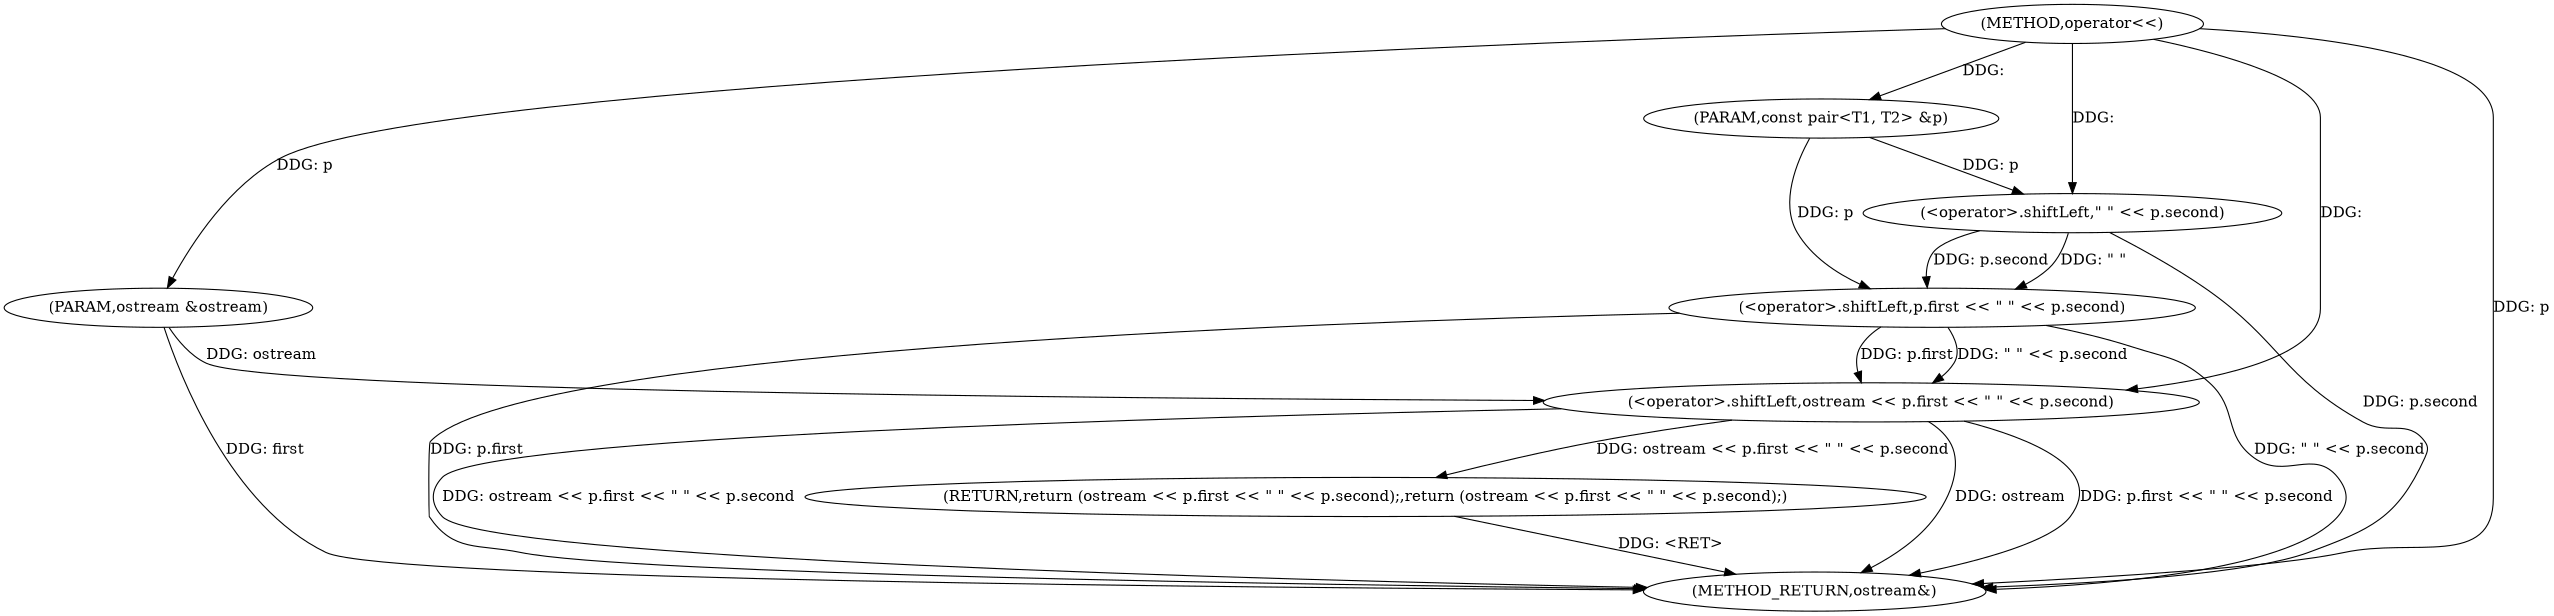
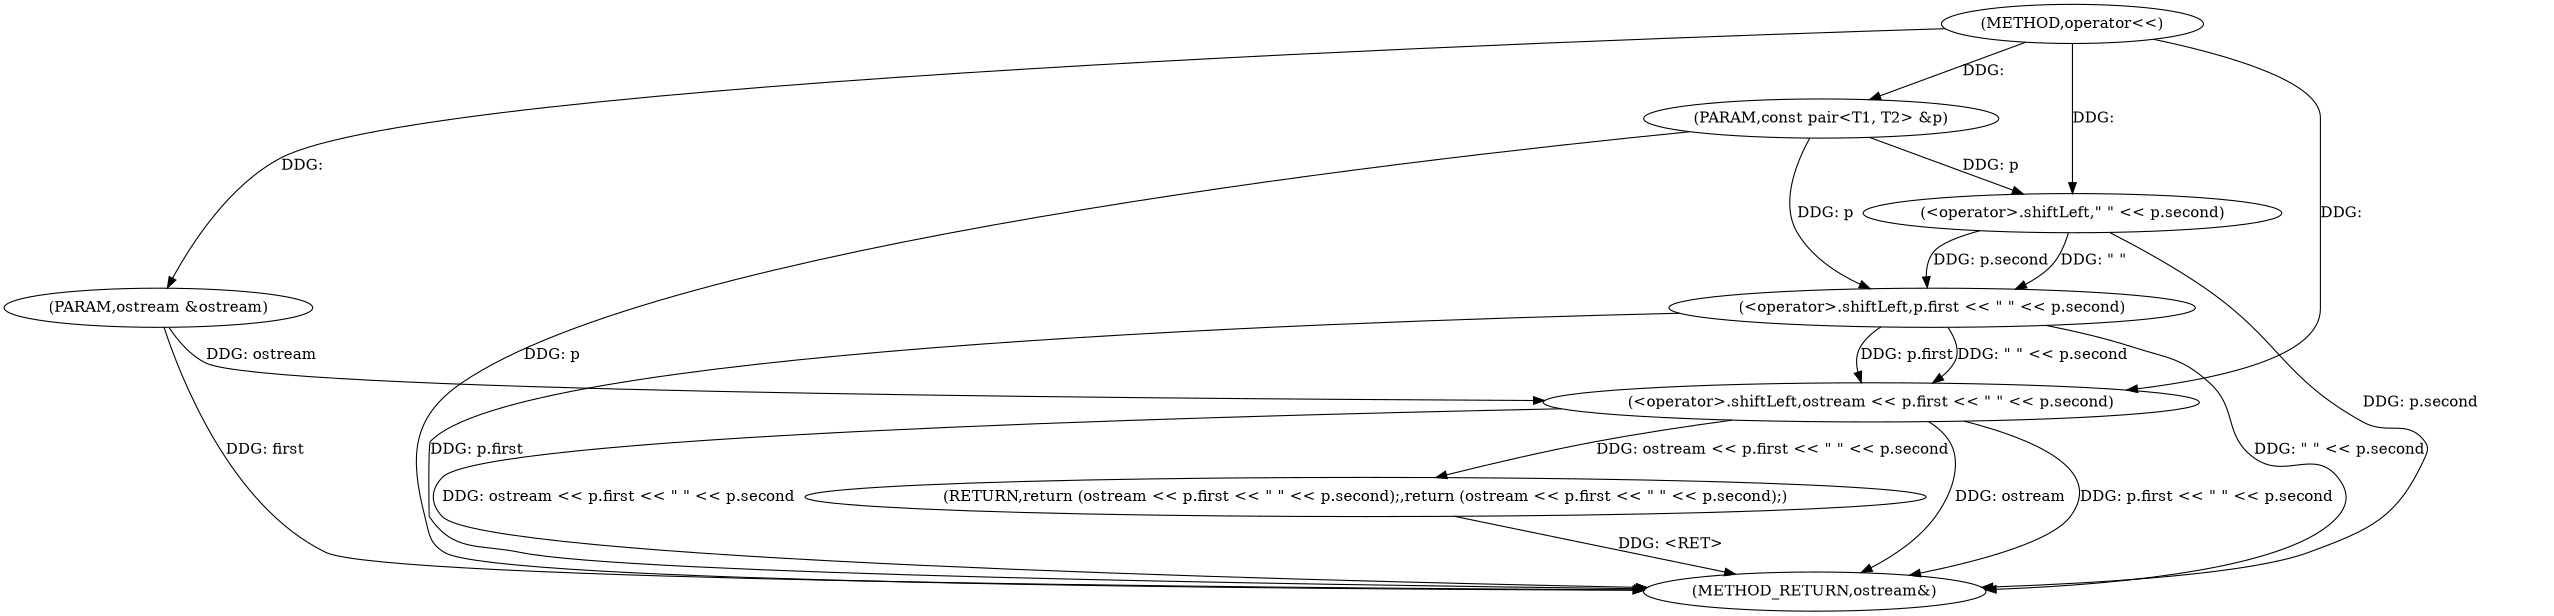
edge "(METHOD,operator<<)" -> "(PARAM,ostream &ostream)": label "DDG: p" -> "DDG: "
edge "(METHOD,operator<<)" -> "(METHOD_RETURN,ostream&)": now "(PARAM,const pair<T1, T2> &p)" -> "(METHOD_RETURN,ostream&)"
